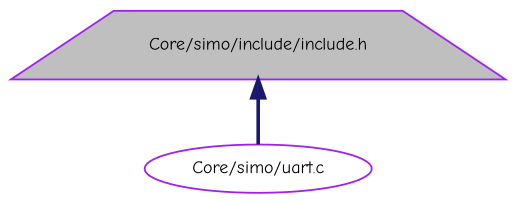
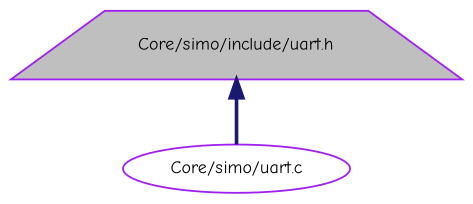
node "Core/simo/include/include.h": label "Core/simo/include/include.h" -> "Core/simo/include/uart.h"
